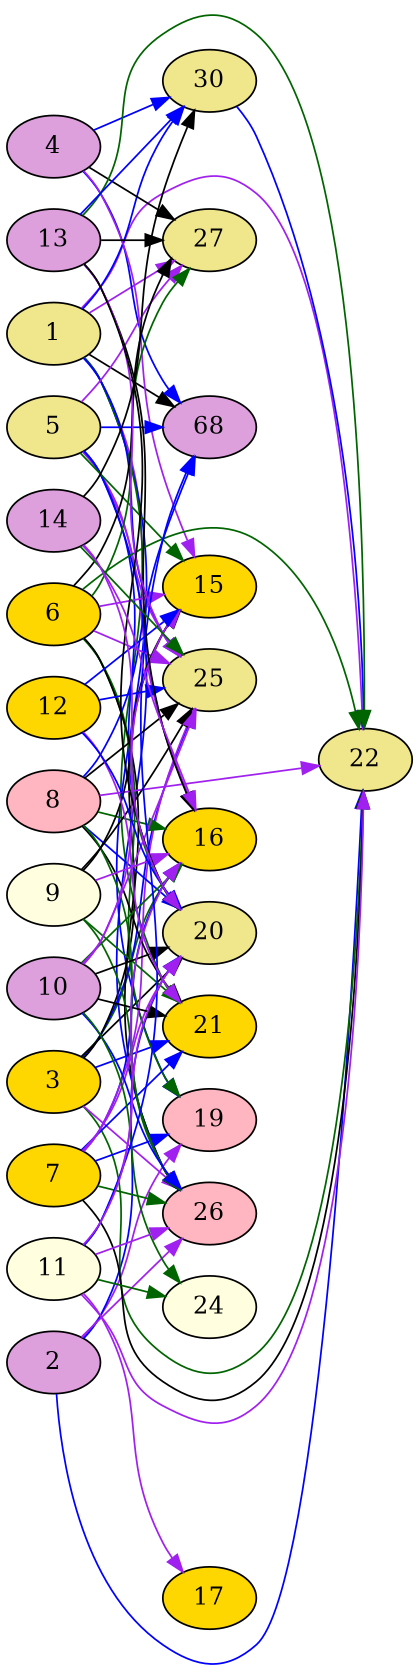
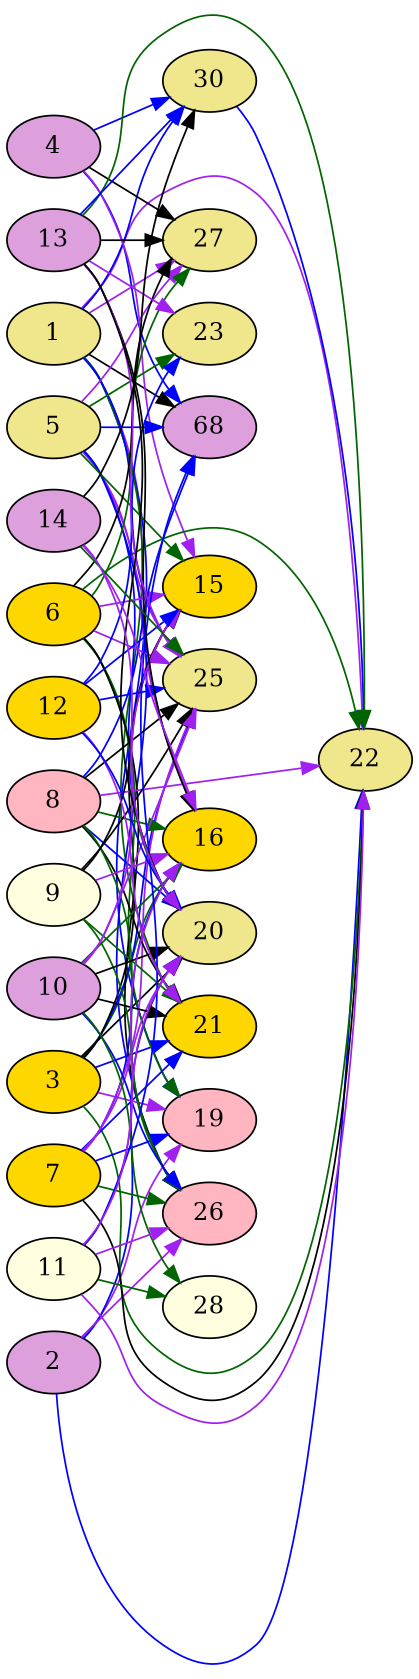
node "23": added
edge "3" -> "26": now "3" -> "19"
node "24": label "24" -> "28"
node "17": removed
